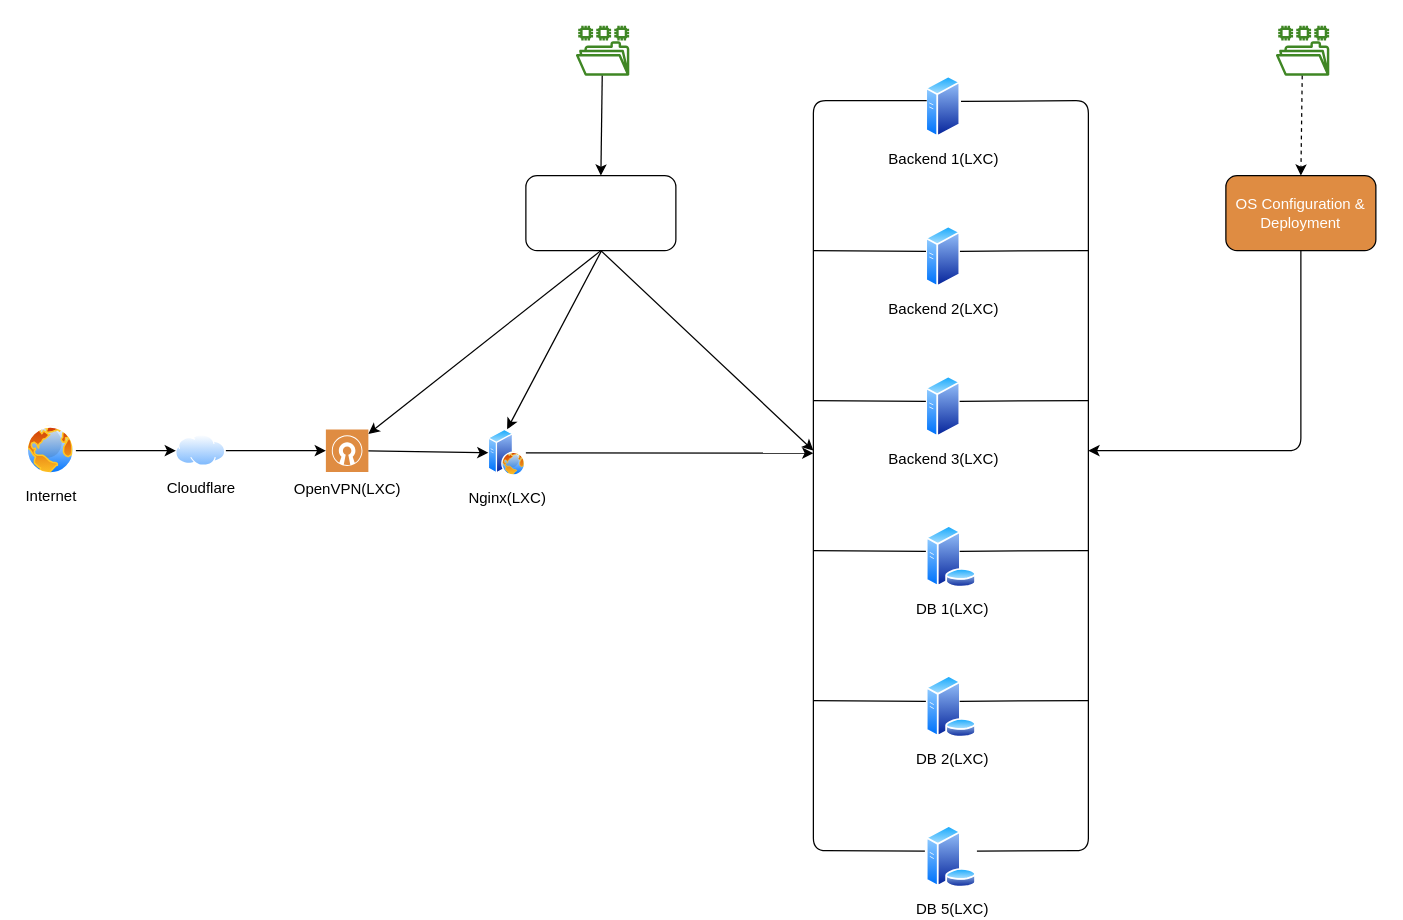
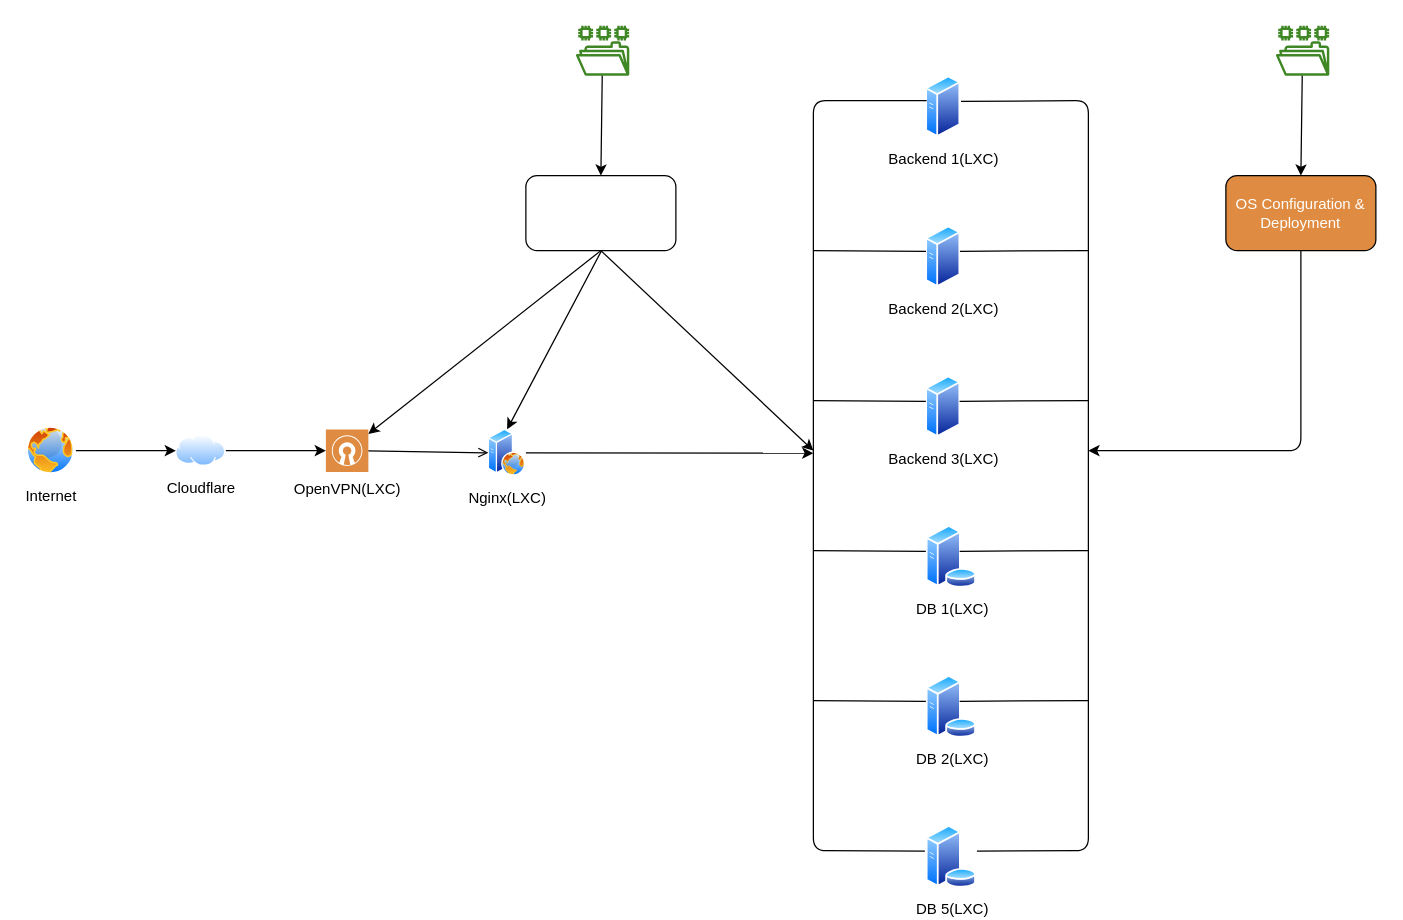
edge "Ansible" -> "OS Configuration & Deployment": style dashed -> solid
edge "OpenVPN(LXC)" -> "Nginx(LXC)": arrowhead classic -> open
